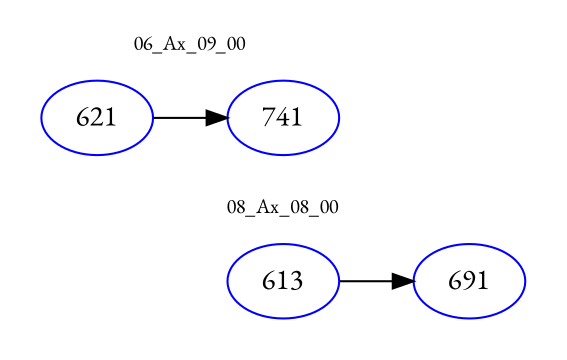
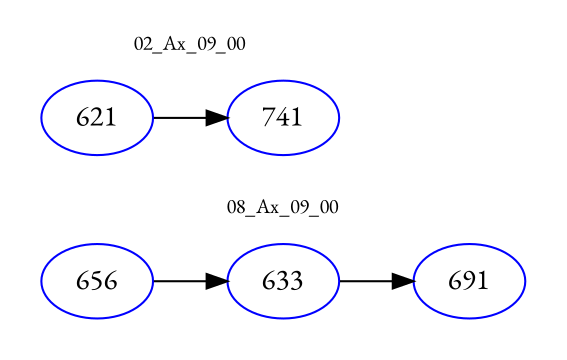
cluster "06_Ax_09_00": label "06_Ax_09_00" -> "02_Ax_09_00"
cluster "08_Ax_08_00": label "08_Ax_08_00" -> "08_Ax_09_00"
node "656": added
node "613": label "613" -> "633"
